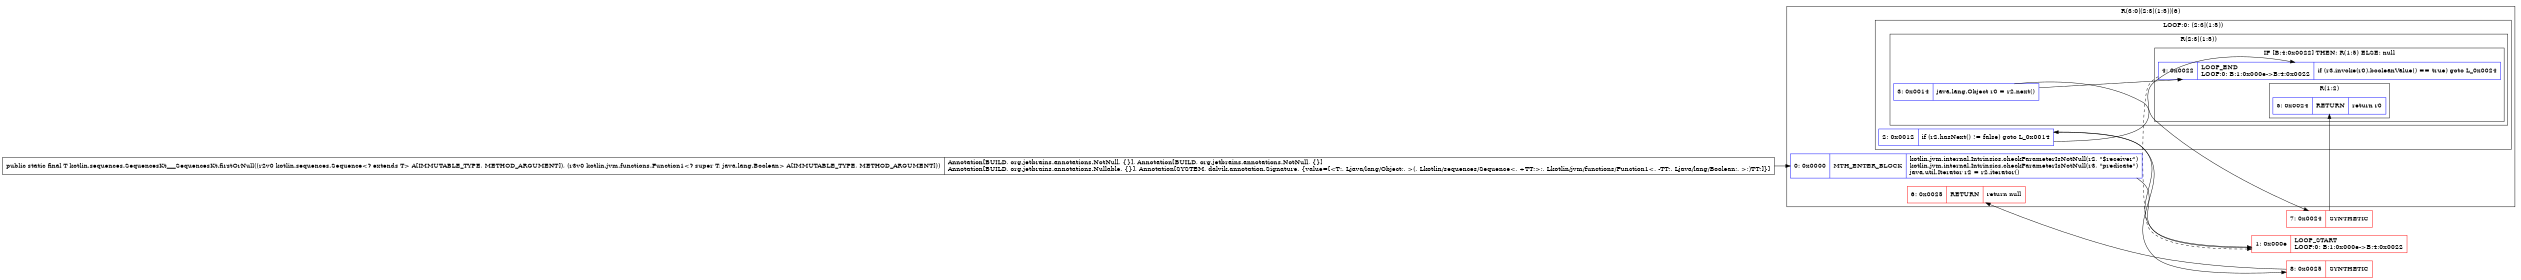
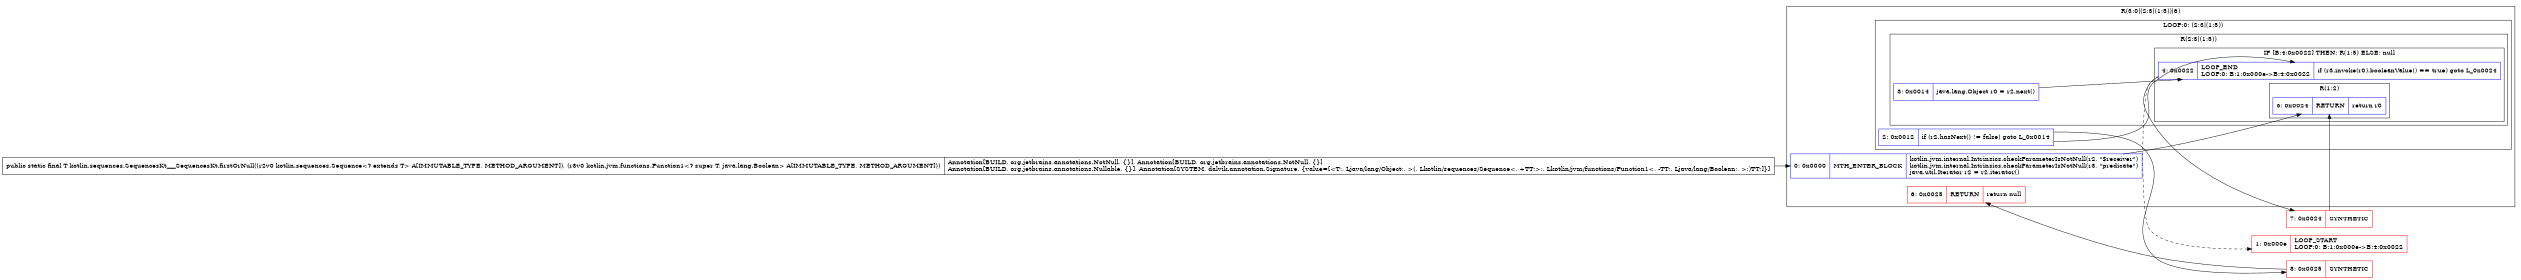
edge "3: 0x0014" -> "7: 0x0024": now "4: 0x0022" -> "7: 0x0024"
edge "1: 0x000e" -> "2: 0x0012": removed
edge "0: 0x0000" -> "1: 0x000e": now "0: 0x0000" -> "5: 0x0024"
